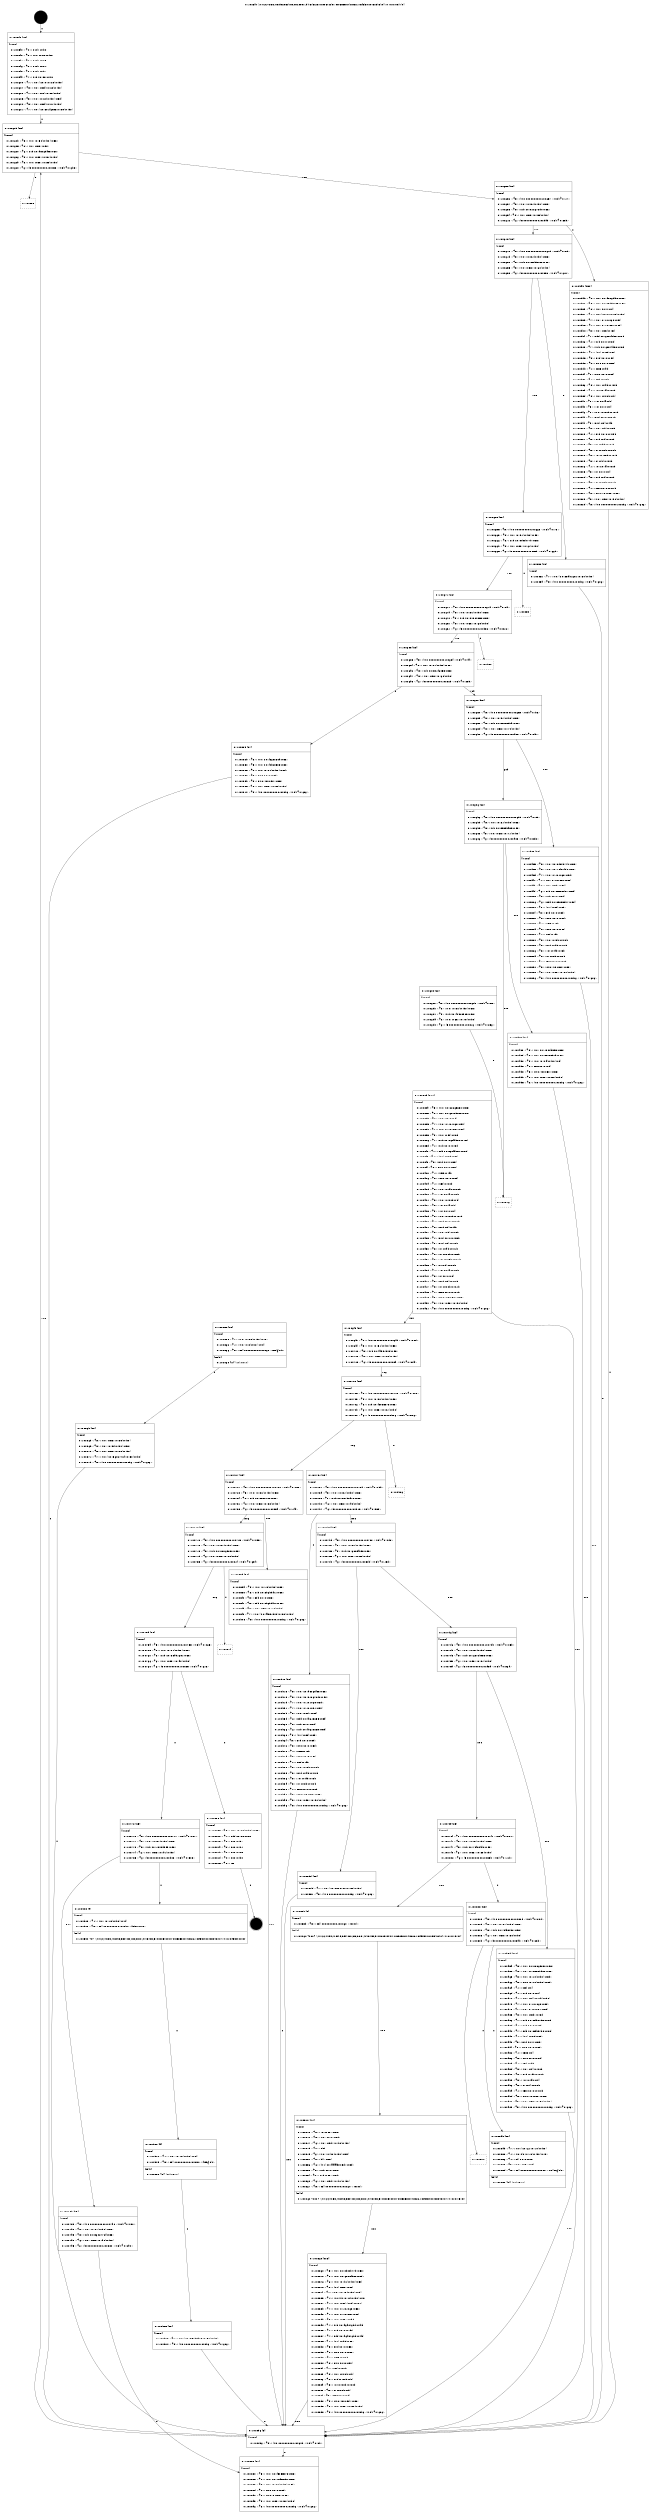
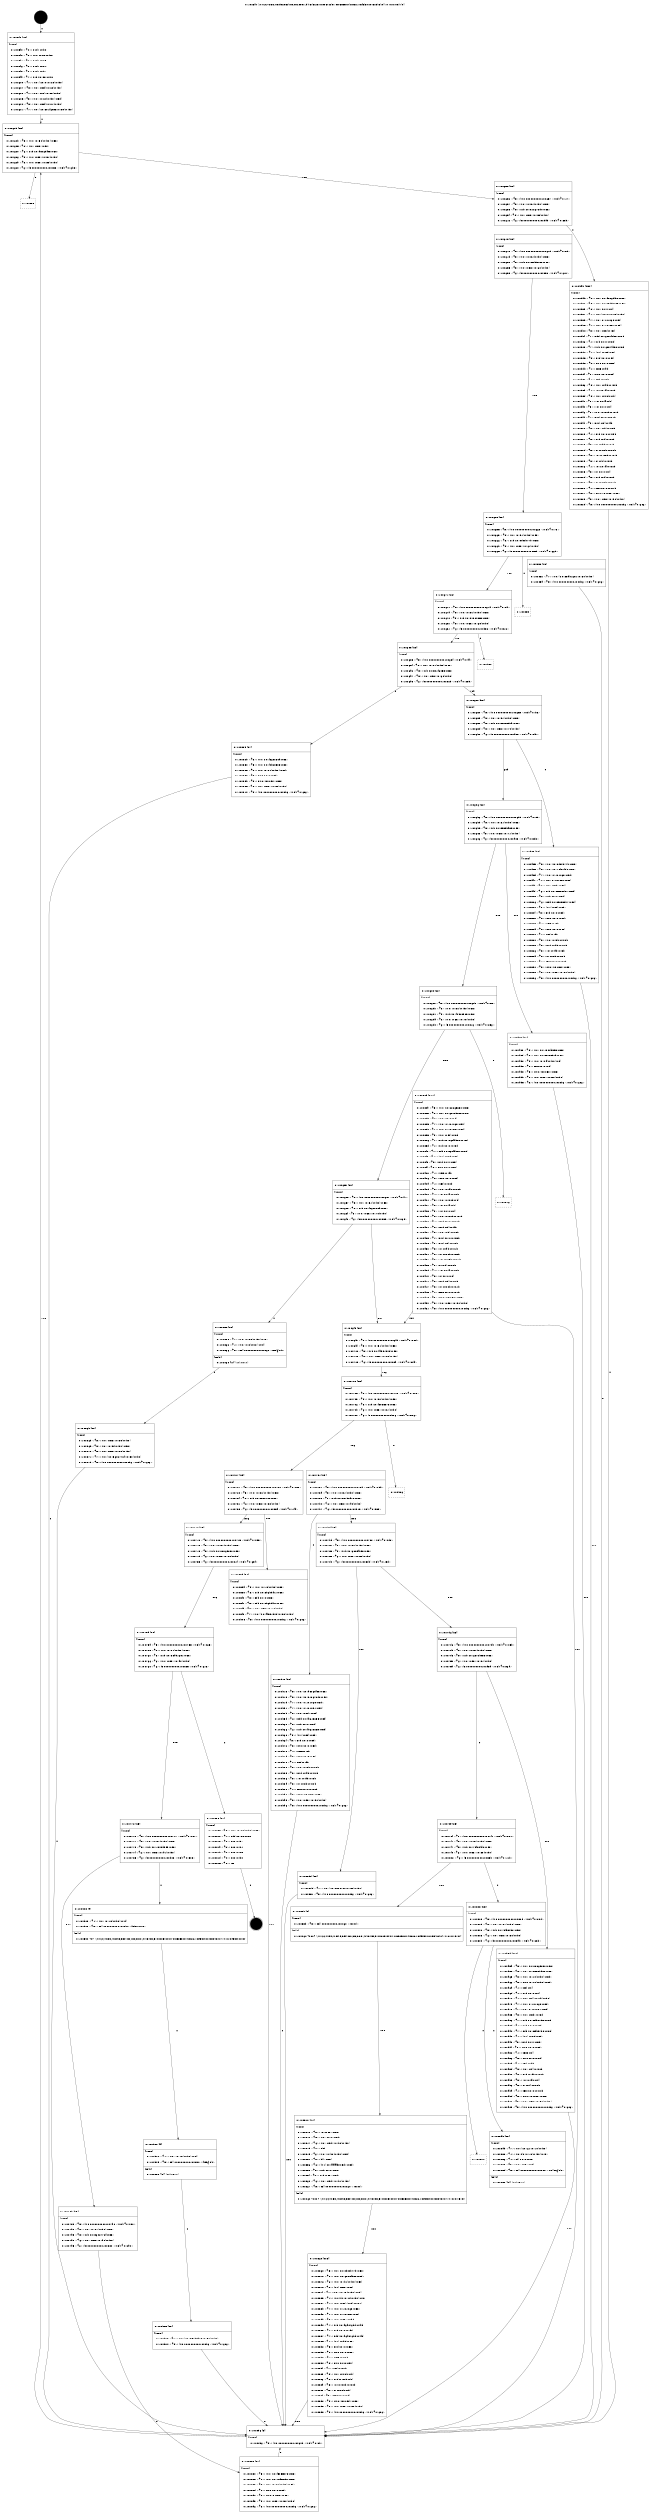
edge "0x401632 [22]" -> "0x401648 [22]": removed, label "711"
edge "0x401648 [22]" -> "0x401c32 [12]": removed, label "1"
edge "0x4016a0 [22]" -> "0x4019e3 [88]": label " 100" -> " 0"
edge "0x4016b6 [22]" -> "0x401846": now "0x4016b6 [22]" -> "0x4016cc [22]"
node "0x4016e2 [22]": added
node "0x401c4f": removed
edge "0x401759 [25]" -> "0x401772 [25]": label " 1" -> " 305"
edge "0x4017d6 [25]" -> "0x4017ef [25]": label " 101" -> " 0"
edge "0x401cb6 [5]" -> "0x401880 [27]": reversed
